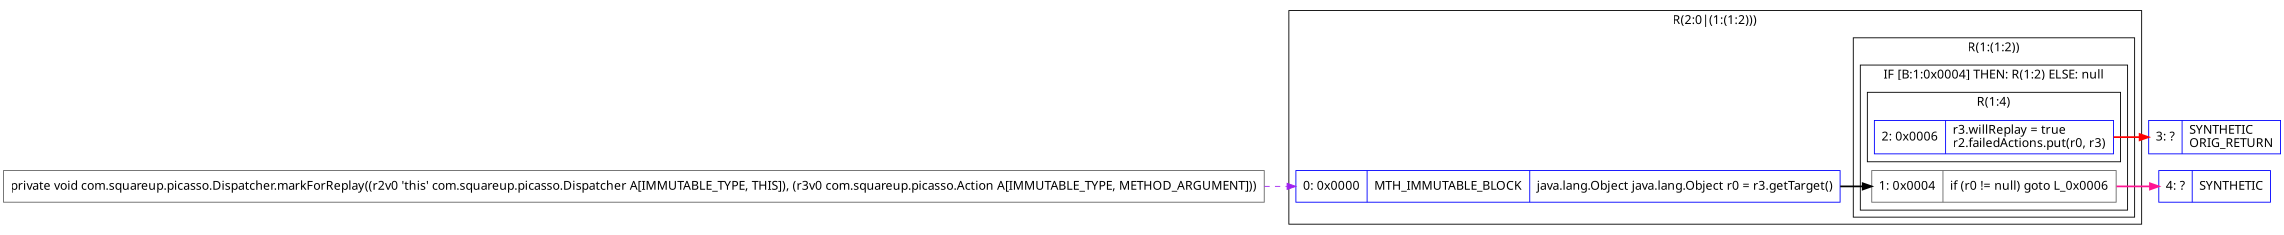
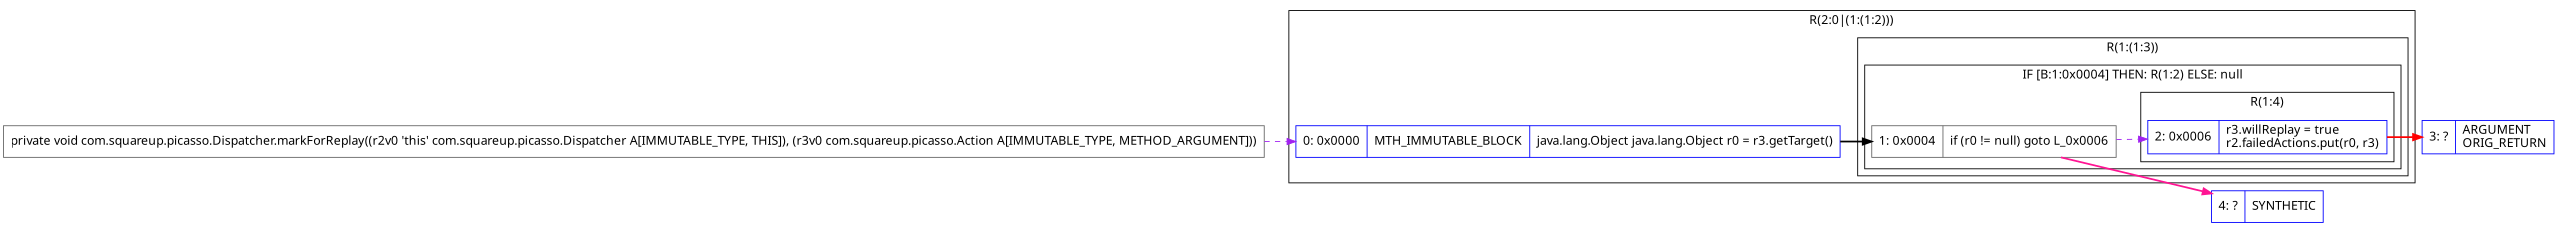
cluster "R(1:(1:2))": label "R(1:(1:2))" -> "R(1:(1:3))"
node "3: ?": text "SYNTHETIC" -> "ARGUMENT"
edge "1: 0x0004" -> "2: 0x0006": added
